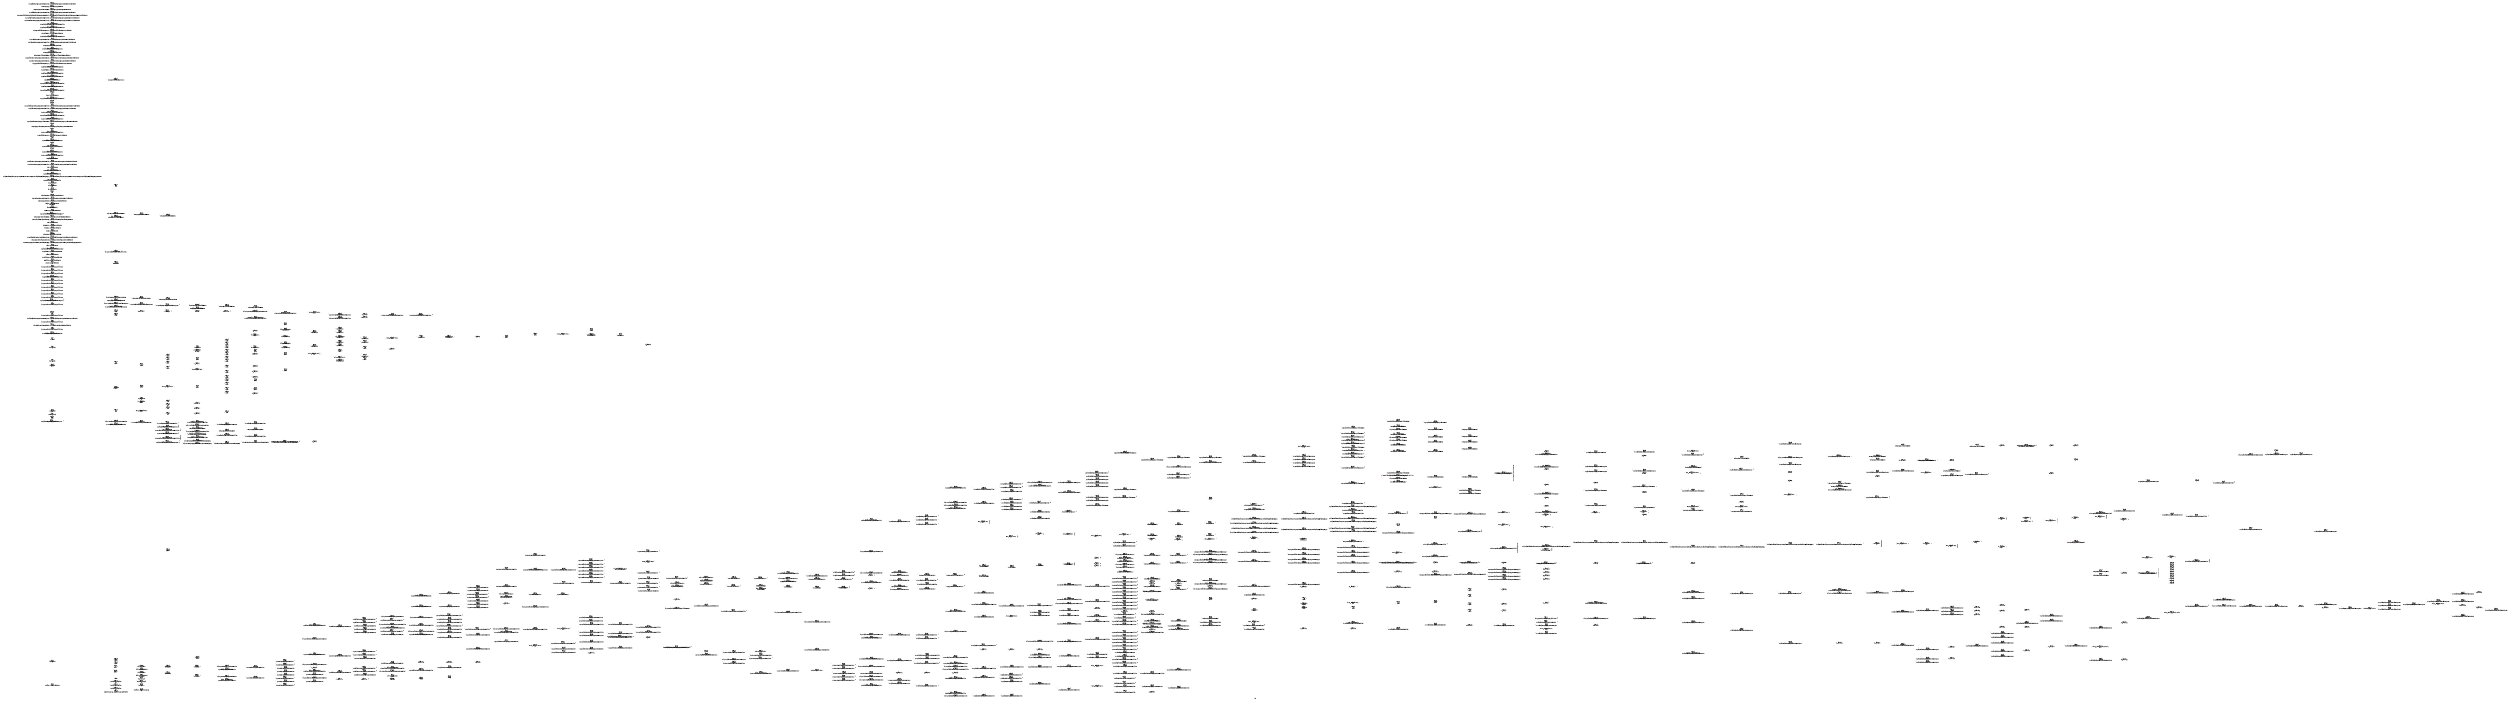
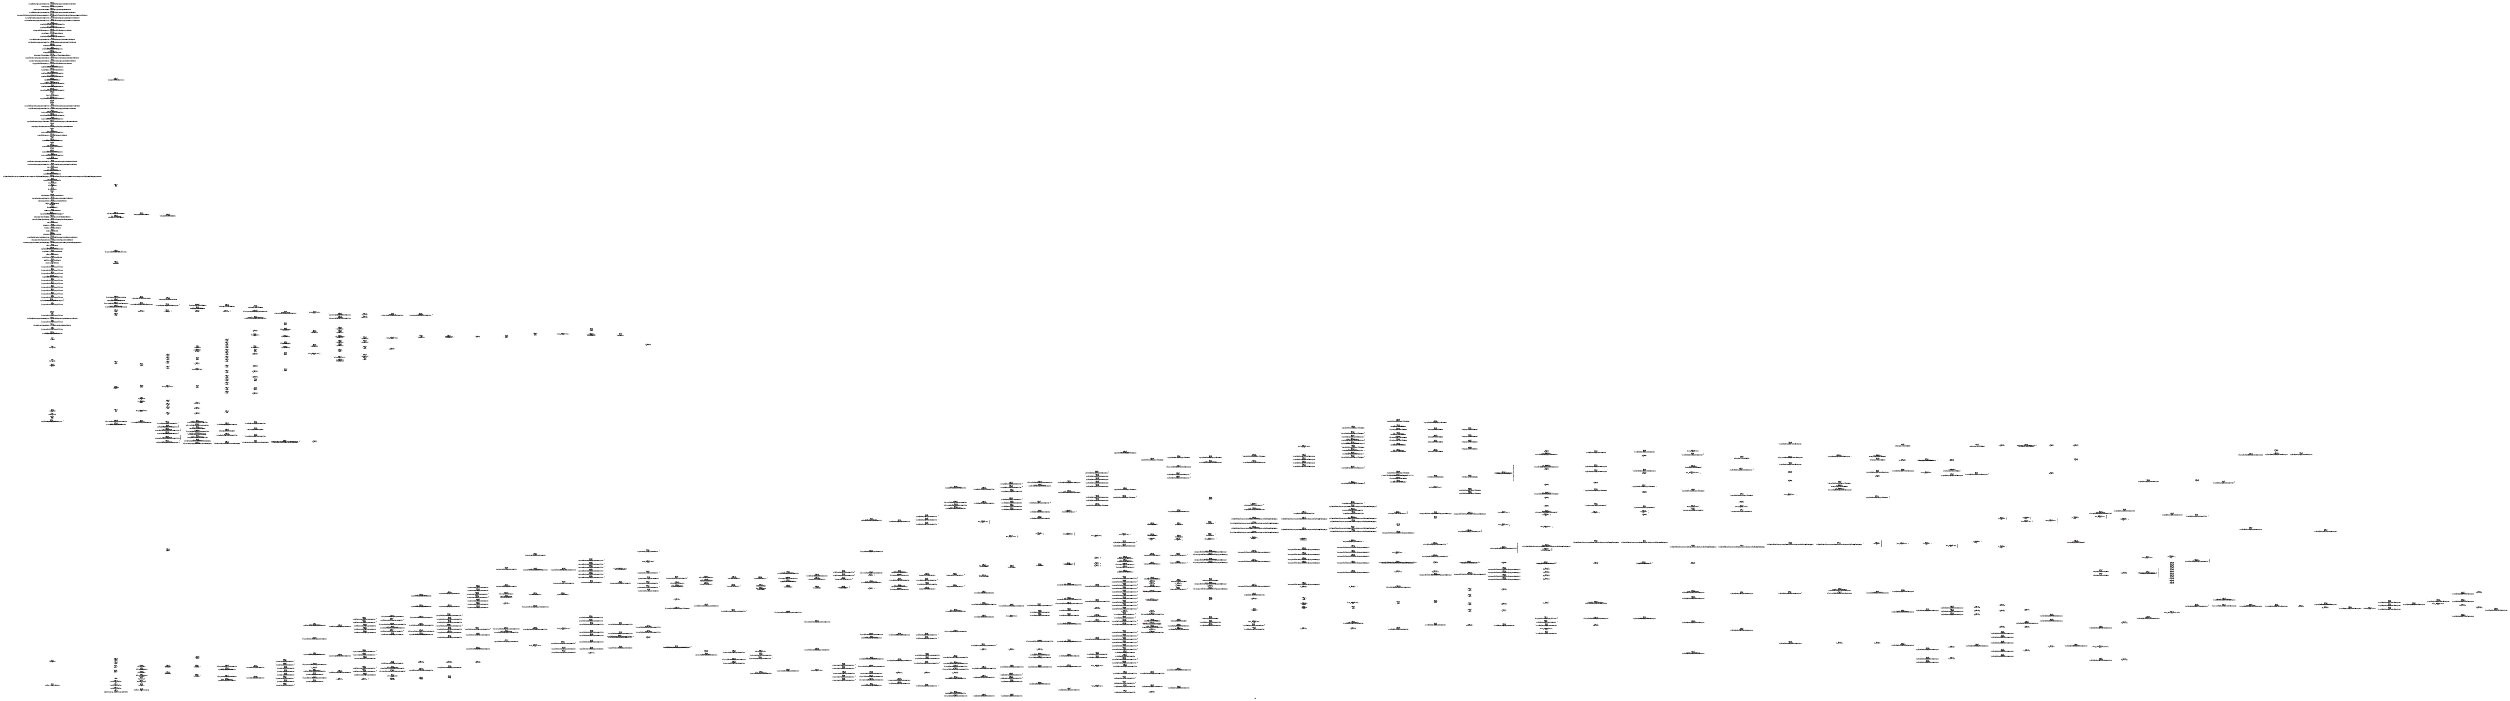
node "NodeID: 1740": removed
